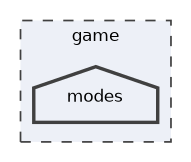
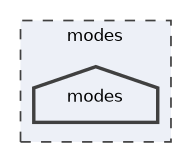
cluster "game": label "game" -> "modes"
